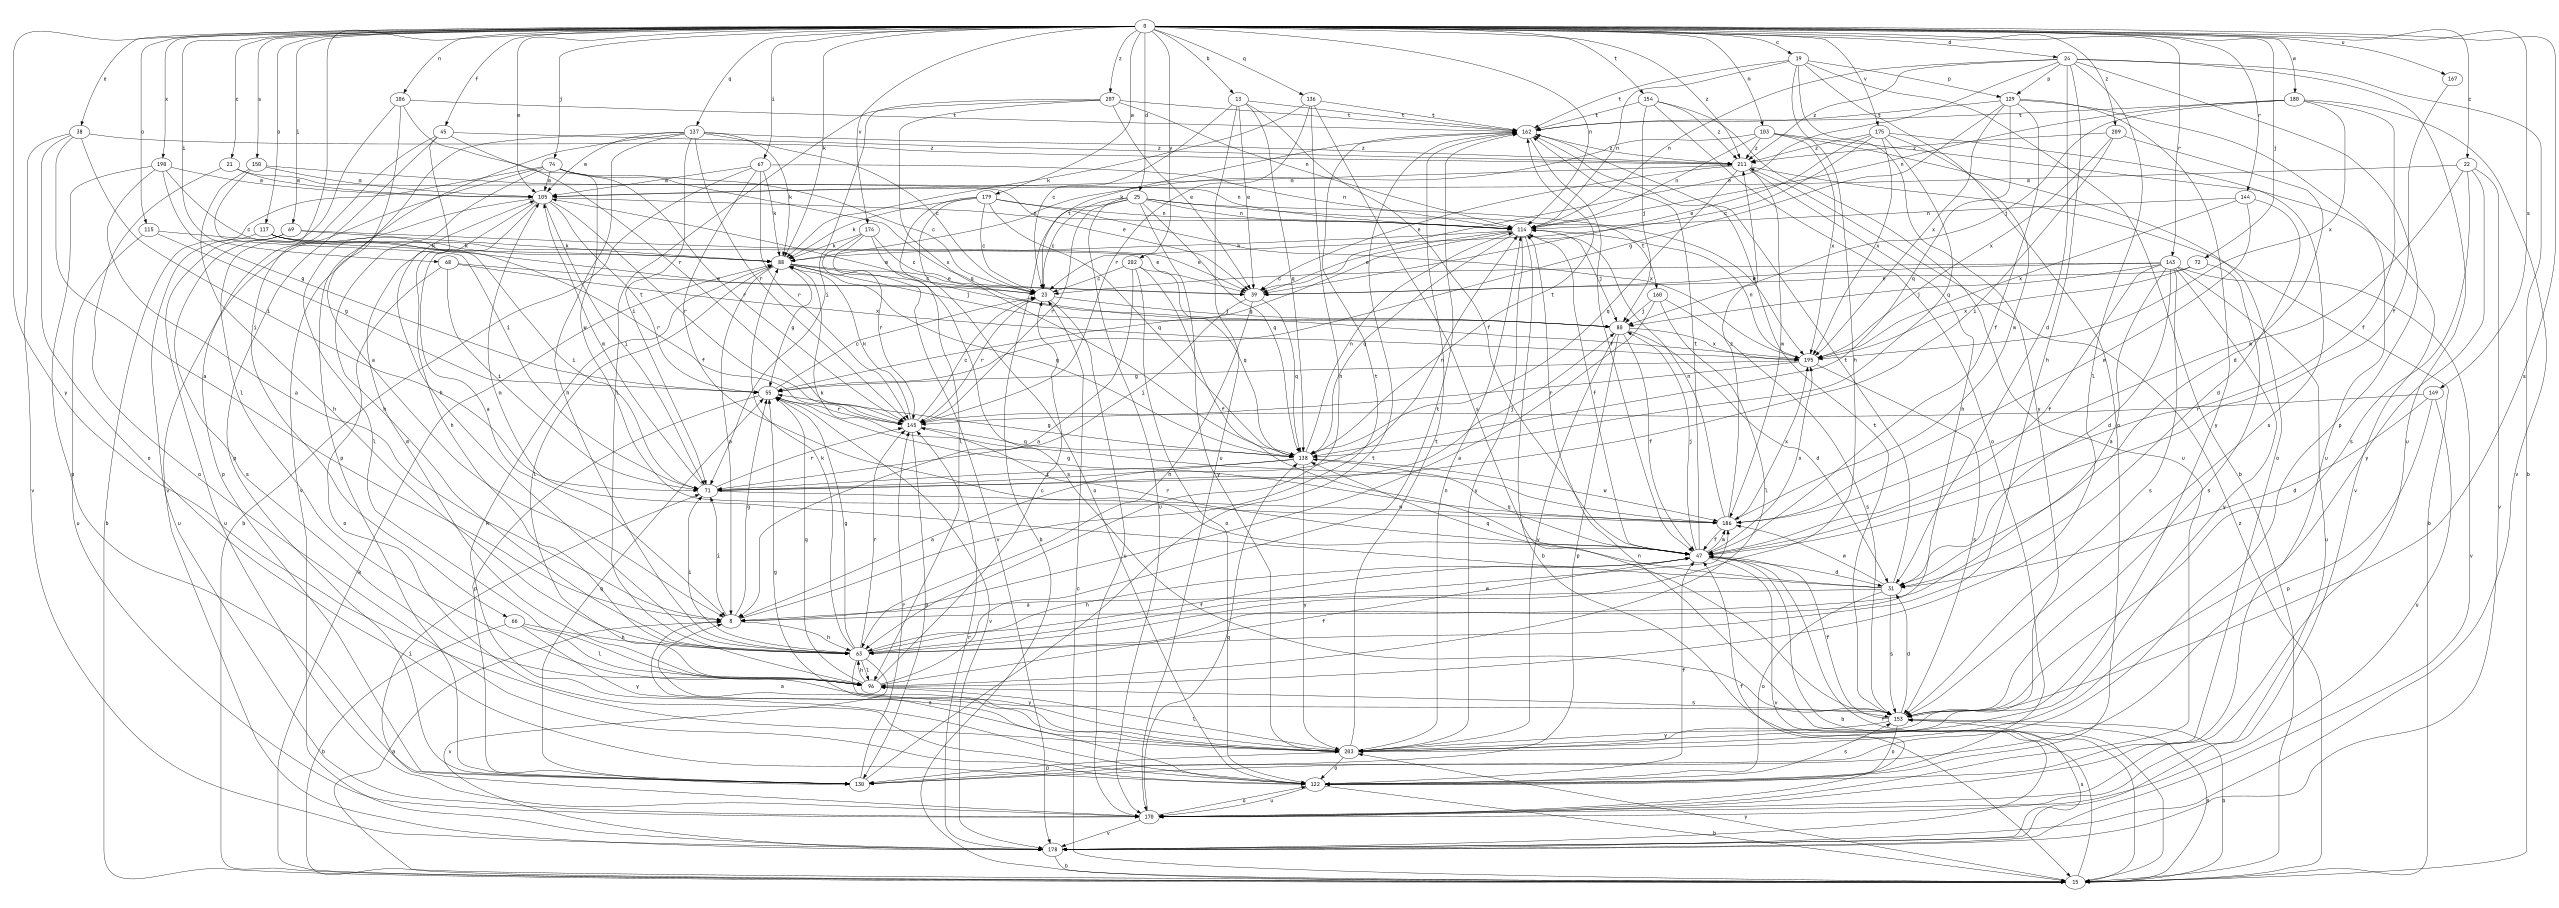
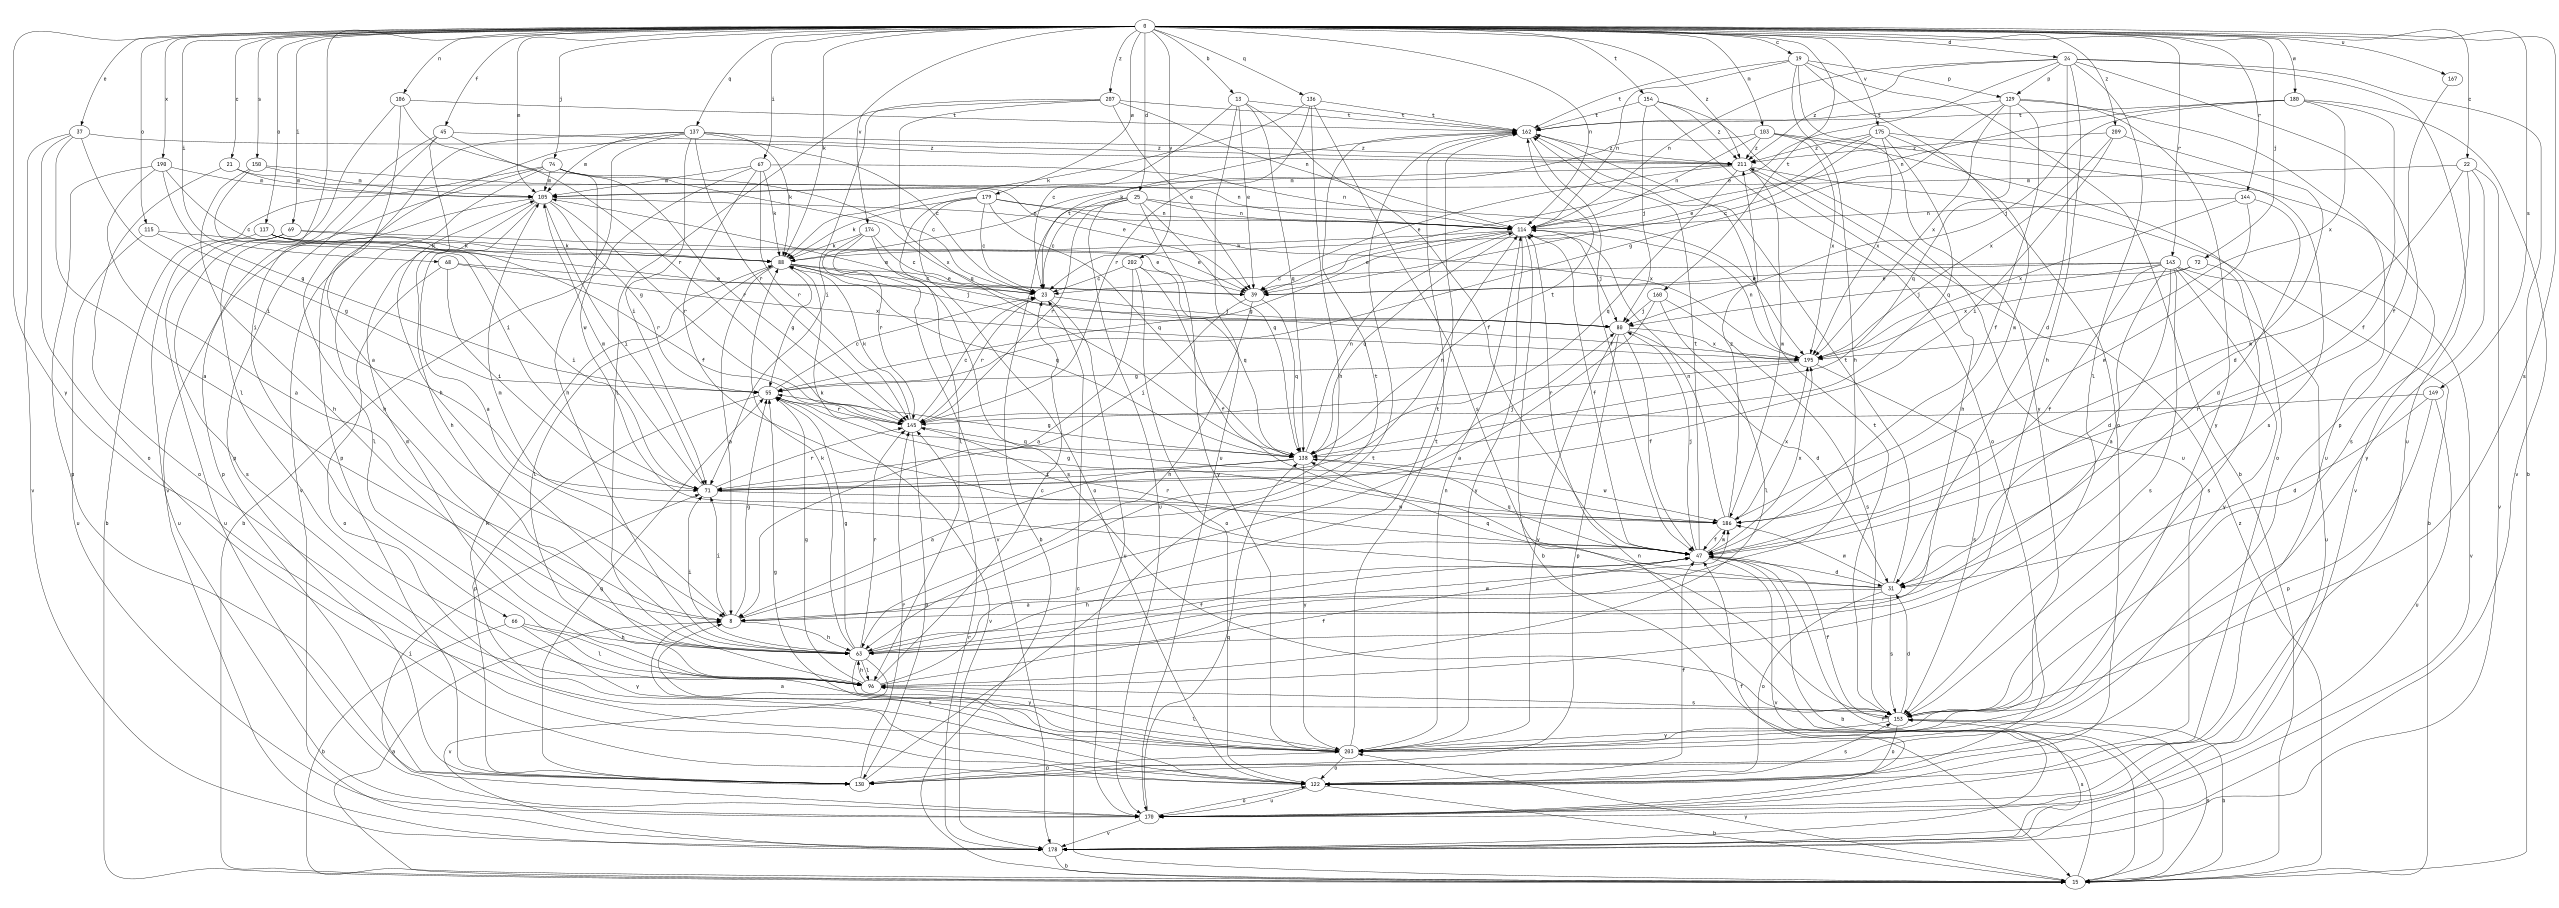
node "38": label "38" -> "37"
edge "25" -> "160": now "0" -> "160"
edge "105" -> "55": label "t" -> "g"
edge "15" -> "88": removed, label "k"
